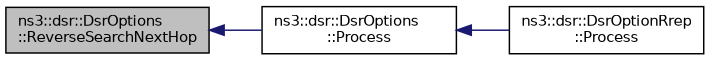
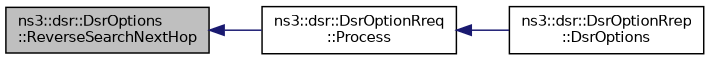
node "ns3::dsr::DsrOptions ::Process": label "ns3::dsr::DsrOptions ::Process" -> "ns3::dsr::DsrOptionRreq ::Process"
node "ns3::dsr::DsrOptionRrep ::Process": label "ns3::dsr::DsrOptionRrep ::Process" -> "ns3::dsr::DsrOptionRrep ::DsrOptions"
